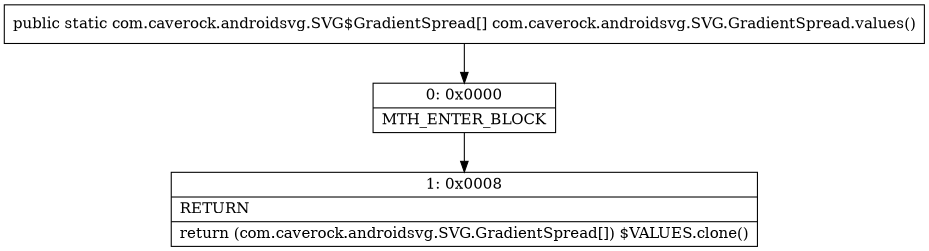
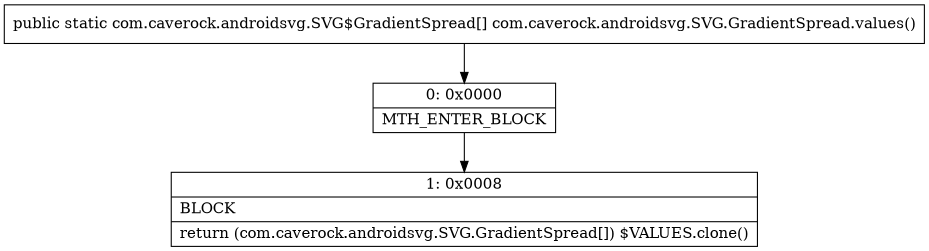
node "1: 0x0008": text "RETURN" -> "BLOCK"
